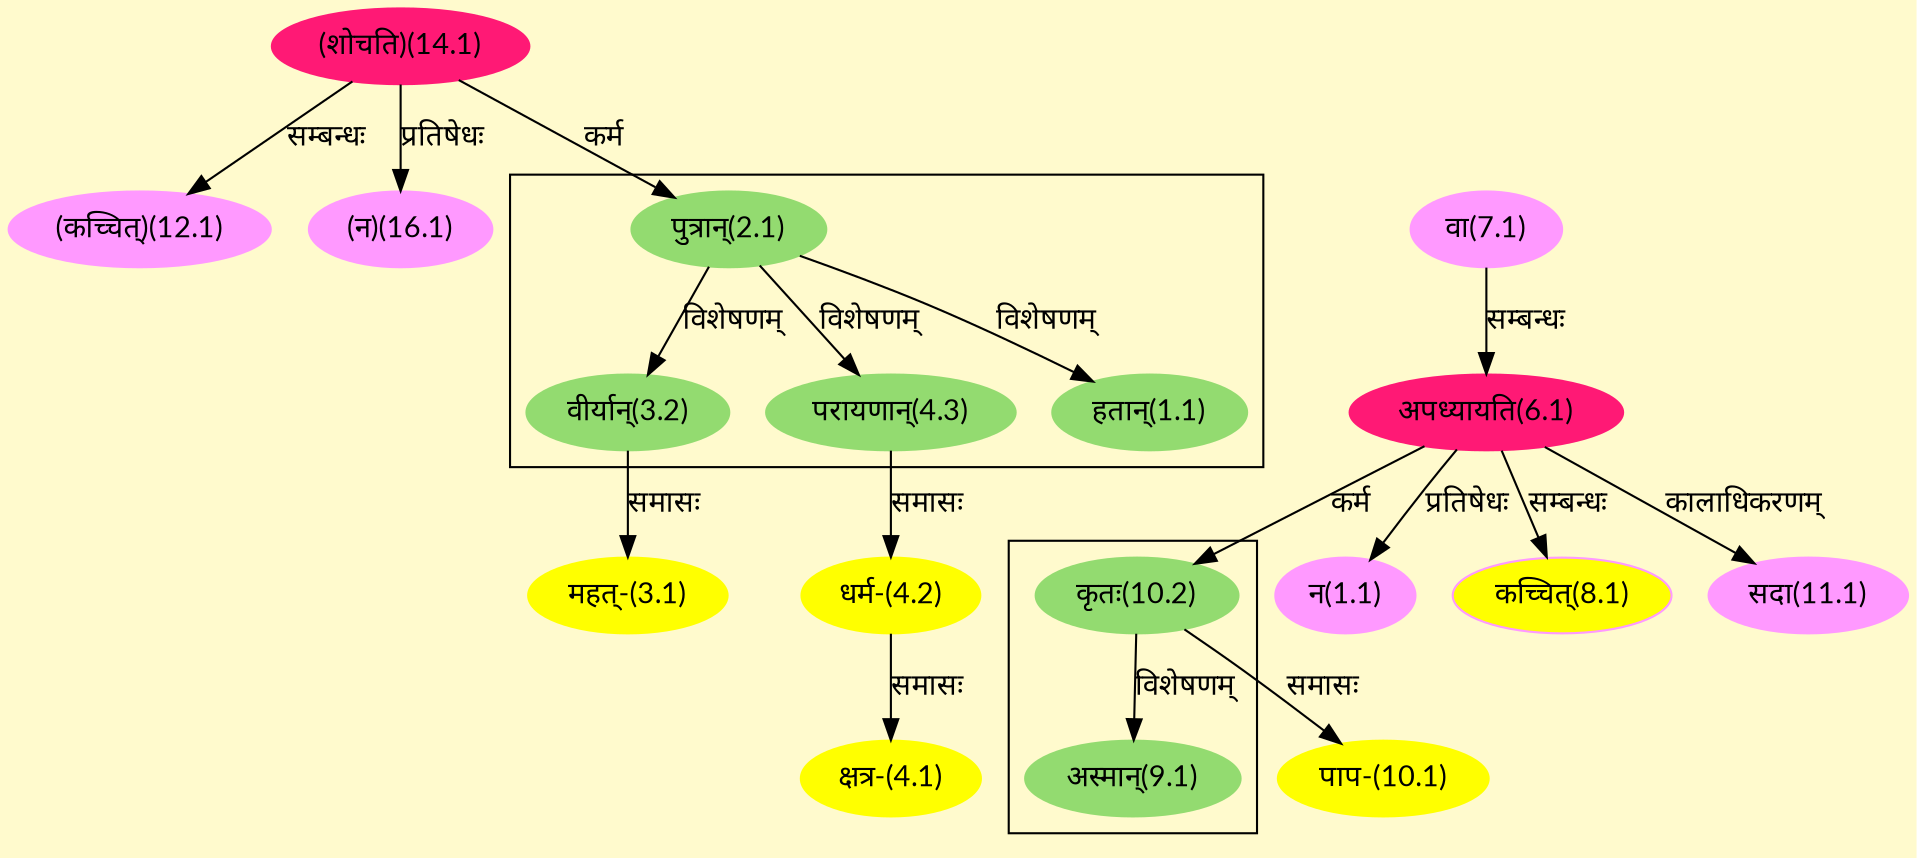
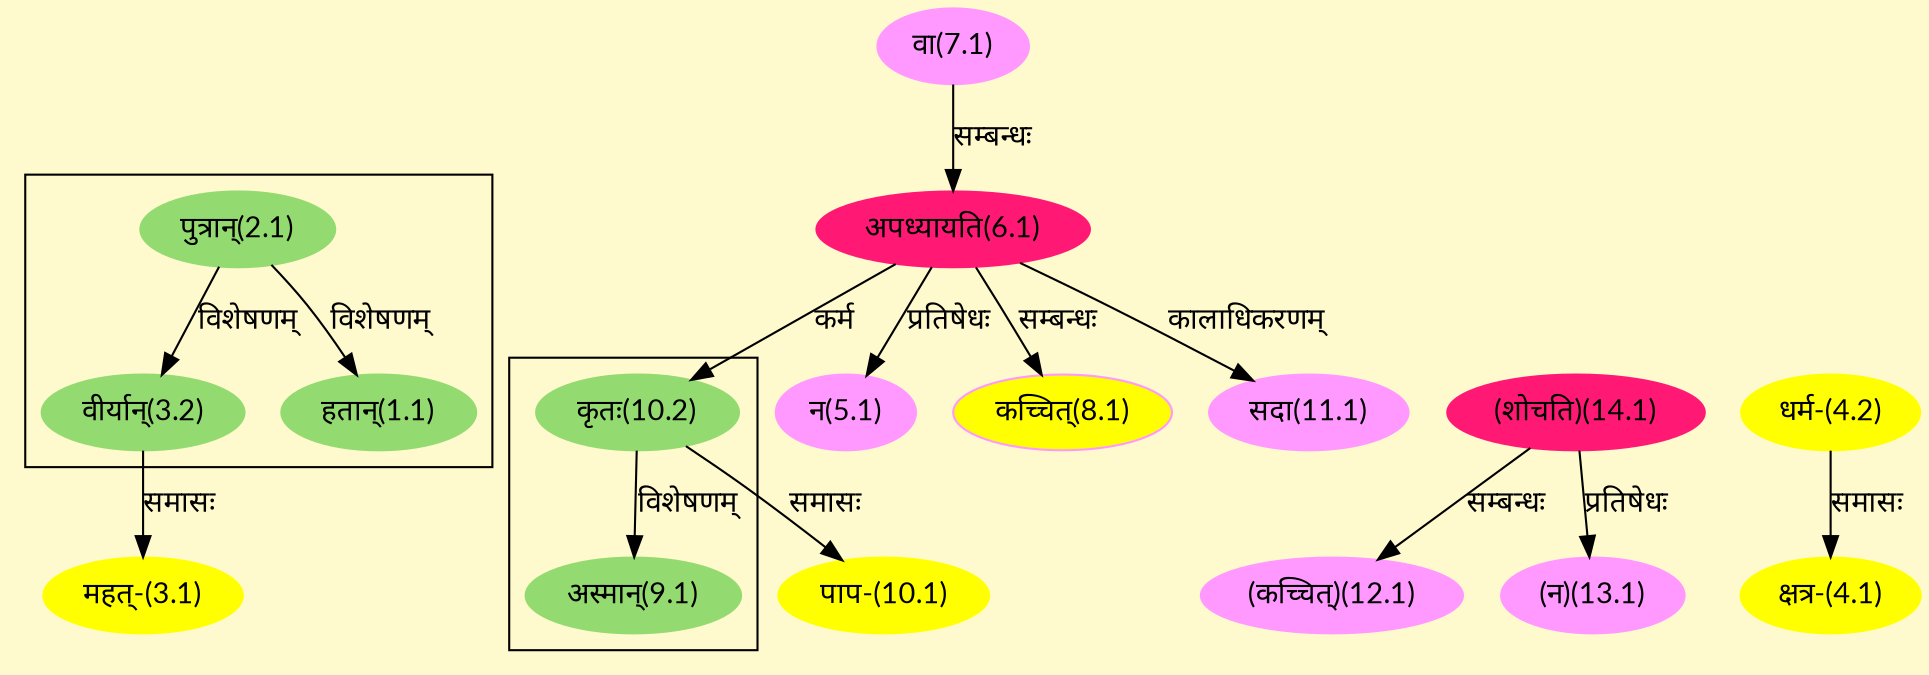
edge "(शोचति)(14.1)" -> "पुत्रान्(2.1)": removed, label "कर्म"
node "(न)(16.1)": label "(न)(16.1)" -> "(न)(13.1)"
node "परायणान्(4.3)": removed
node "न(1.1)": label "न(1.1)" -> "न(5.1)"
